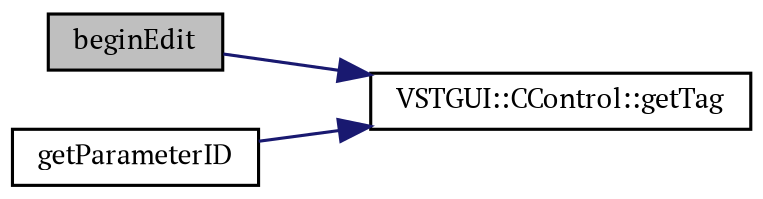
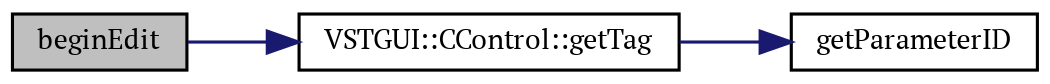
edge "getParameterID" -> "VSTGUI::CControl::getTag": reversed
